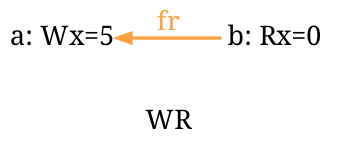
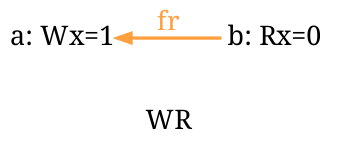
node "a: Wx=5": label "a: Wx=5" -> "a: Wx=1"
